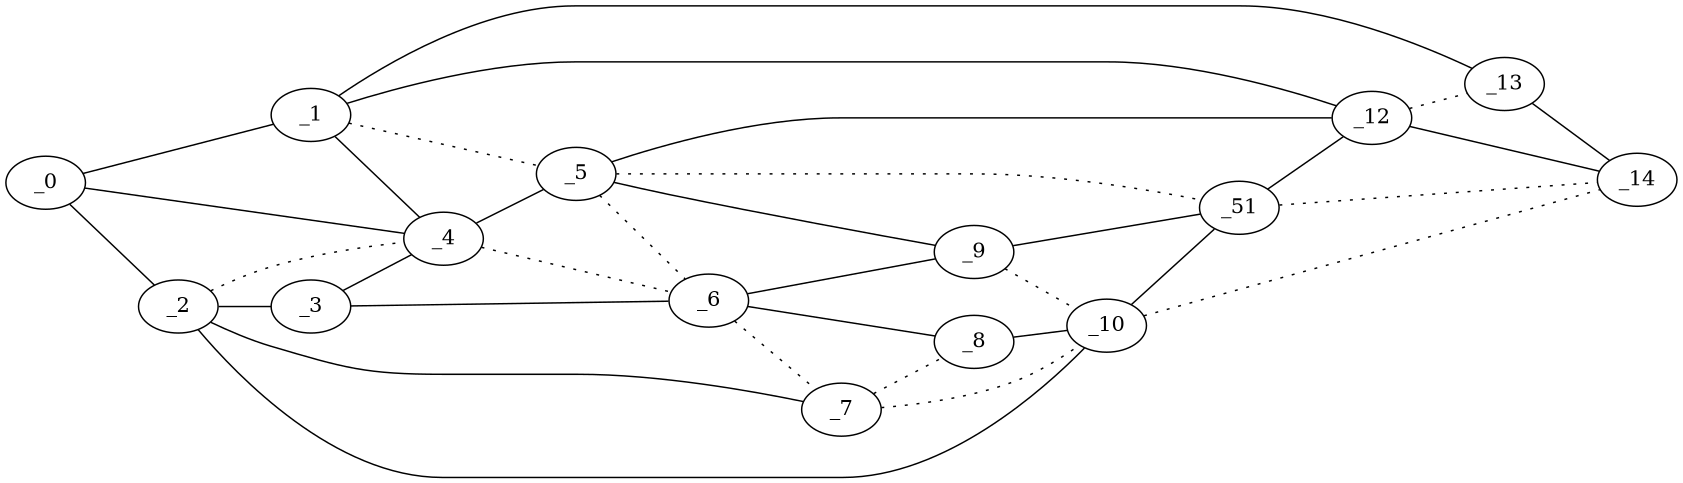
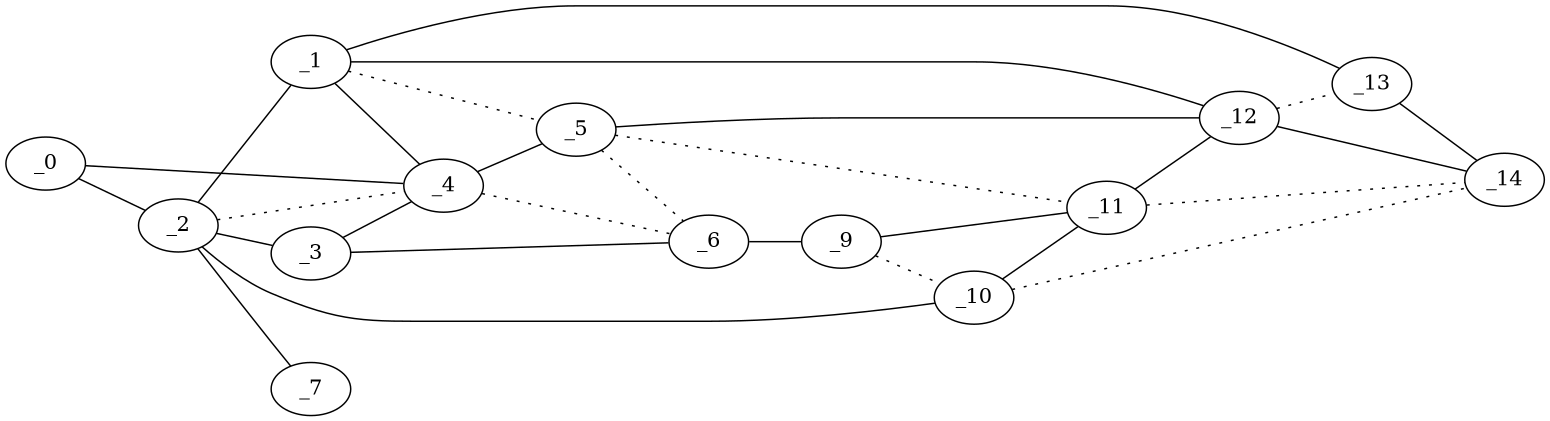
edge "_1" -- "_0": now "_1" -- "_2"
node "_51": label "_51" -> "_11"
edge "_5" -- "_9": removed
node "_8": removed
edge "_6" -- "_7": removed
edge "_10" -- "_7": removed
